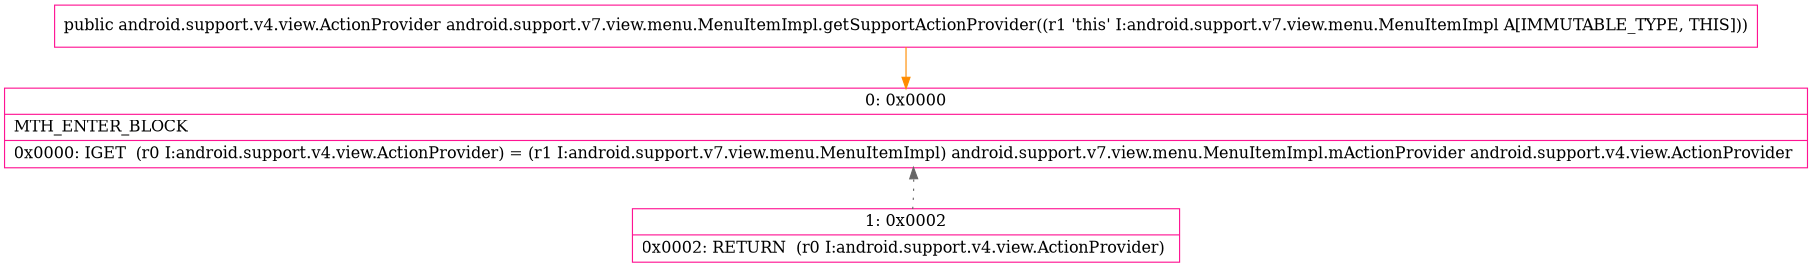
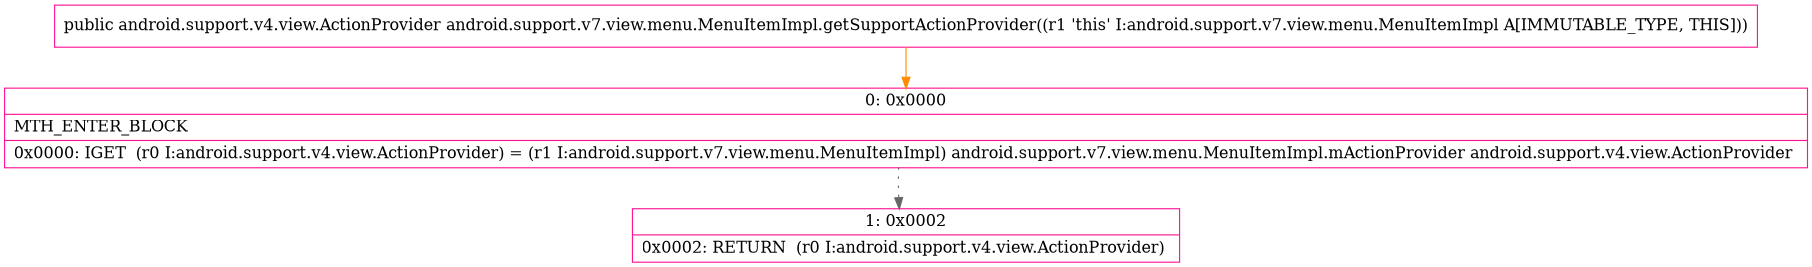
edge "1: 0x0002" -> "0: 0x0000": reversed
